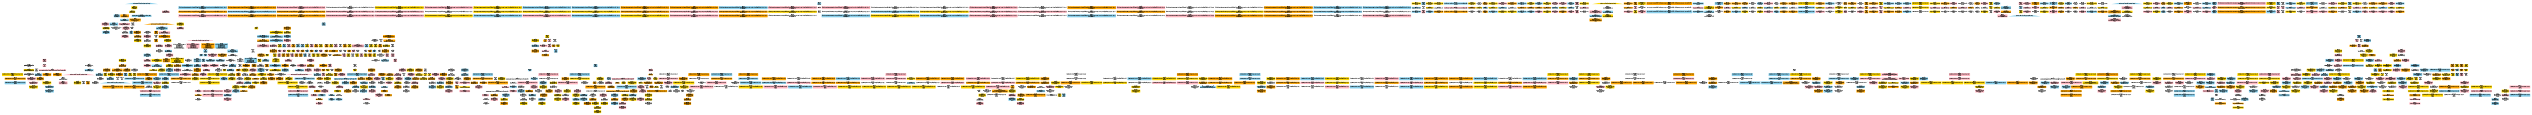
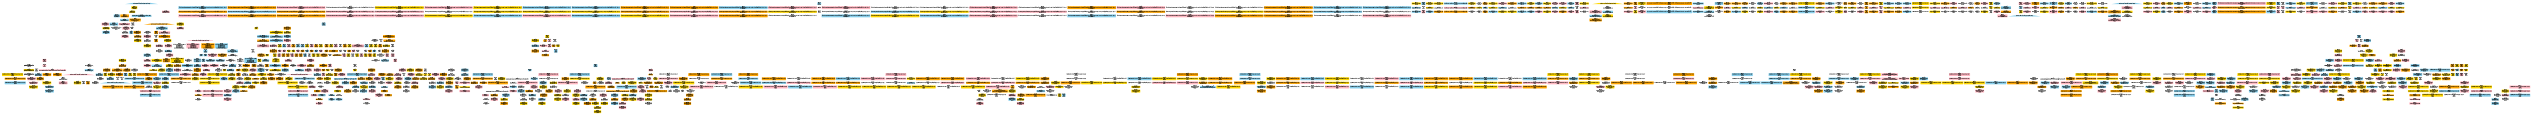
node "CE0x3ce4e30": fillcolor skyblue -> lightpink
